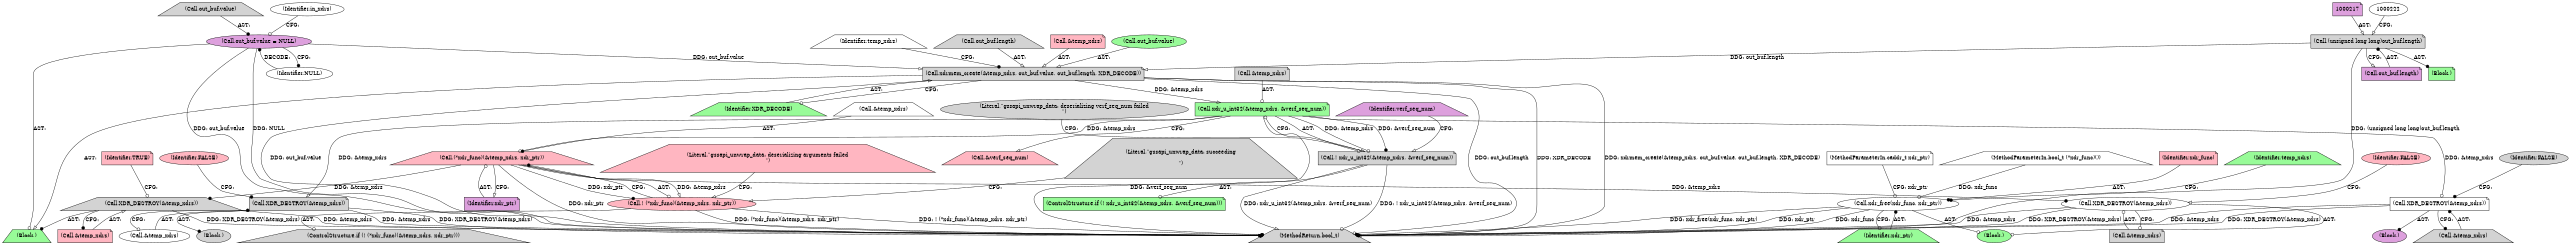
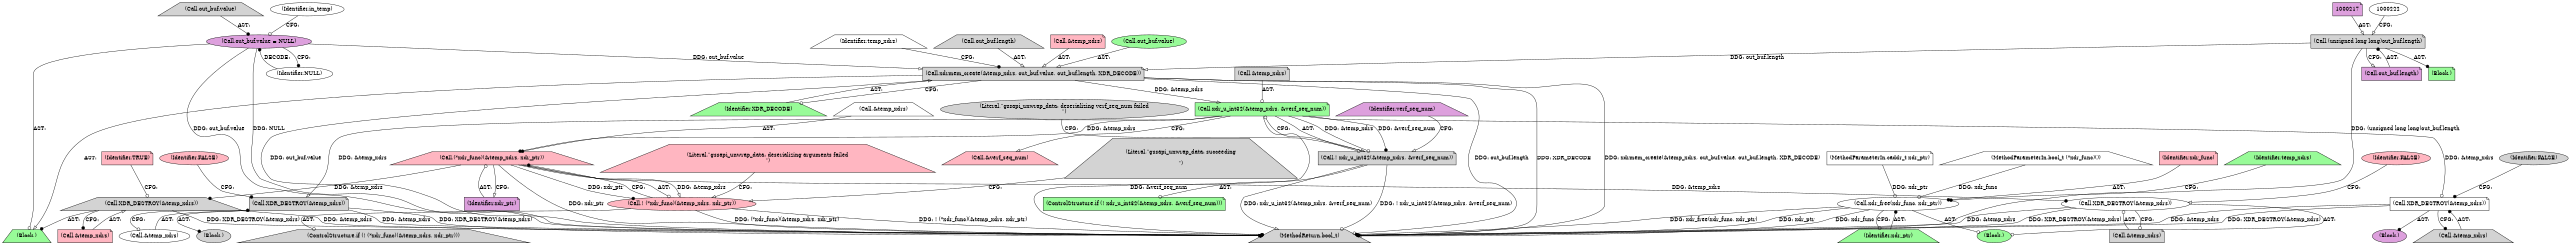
node "(Identifier,in_xdrs)": label "(Identifier,in_xdrs)" -> "(Identifier,in_temp)"
edge "(Call,xdr_u_int32(&temp_xdrs, &verf_seq_num))" -> "(Call,(*xdr_func)(&temp_xdrs, xdr_ptr))": arrowhead odot -> dot
edge "(MethodParameterIn,caddr_t xdr_ptr)" -> "(Call,xdr_free(xdr_func, xdr_ptr))": label "CFG: xdr_ptr" -> "DDG: xdr_ptr"
